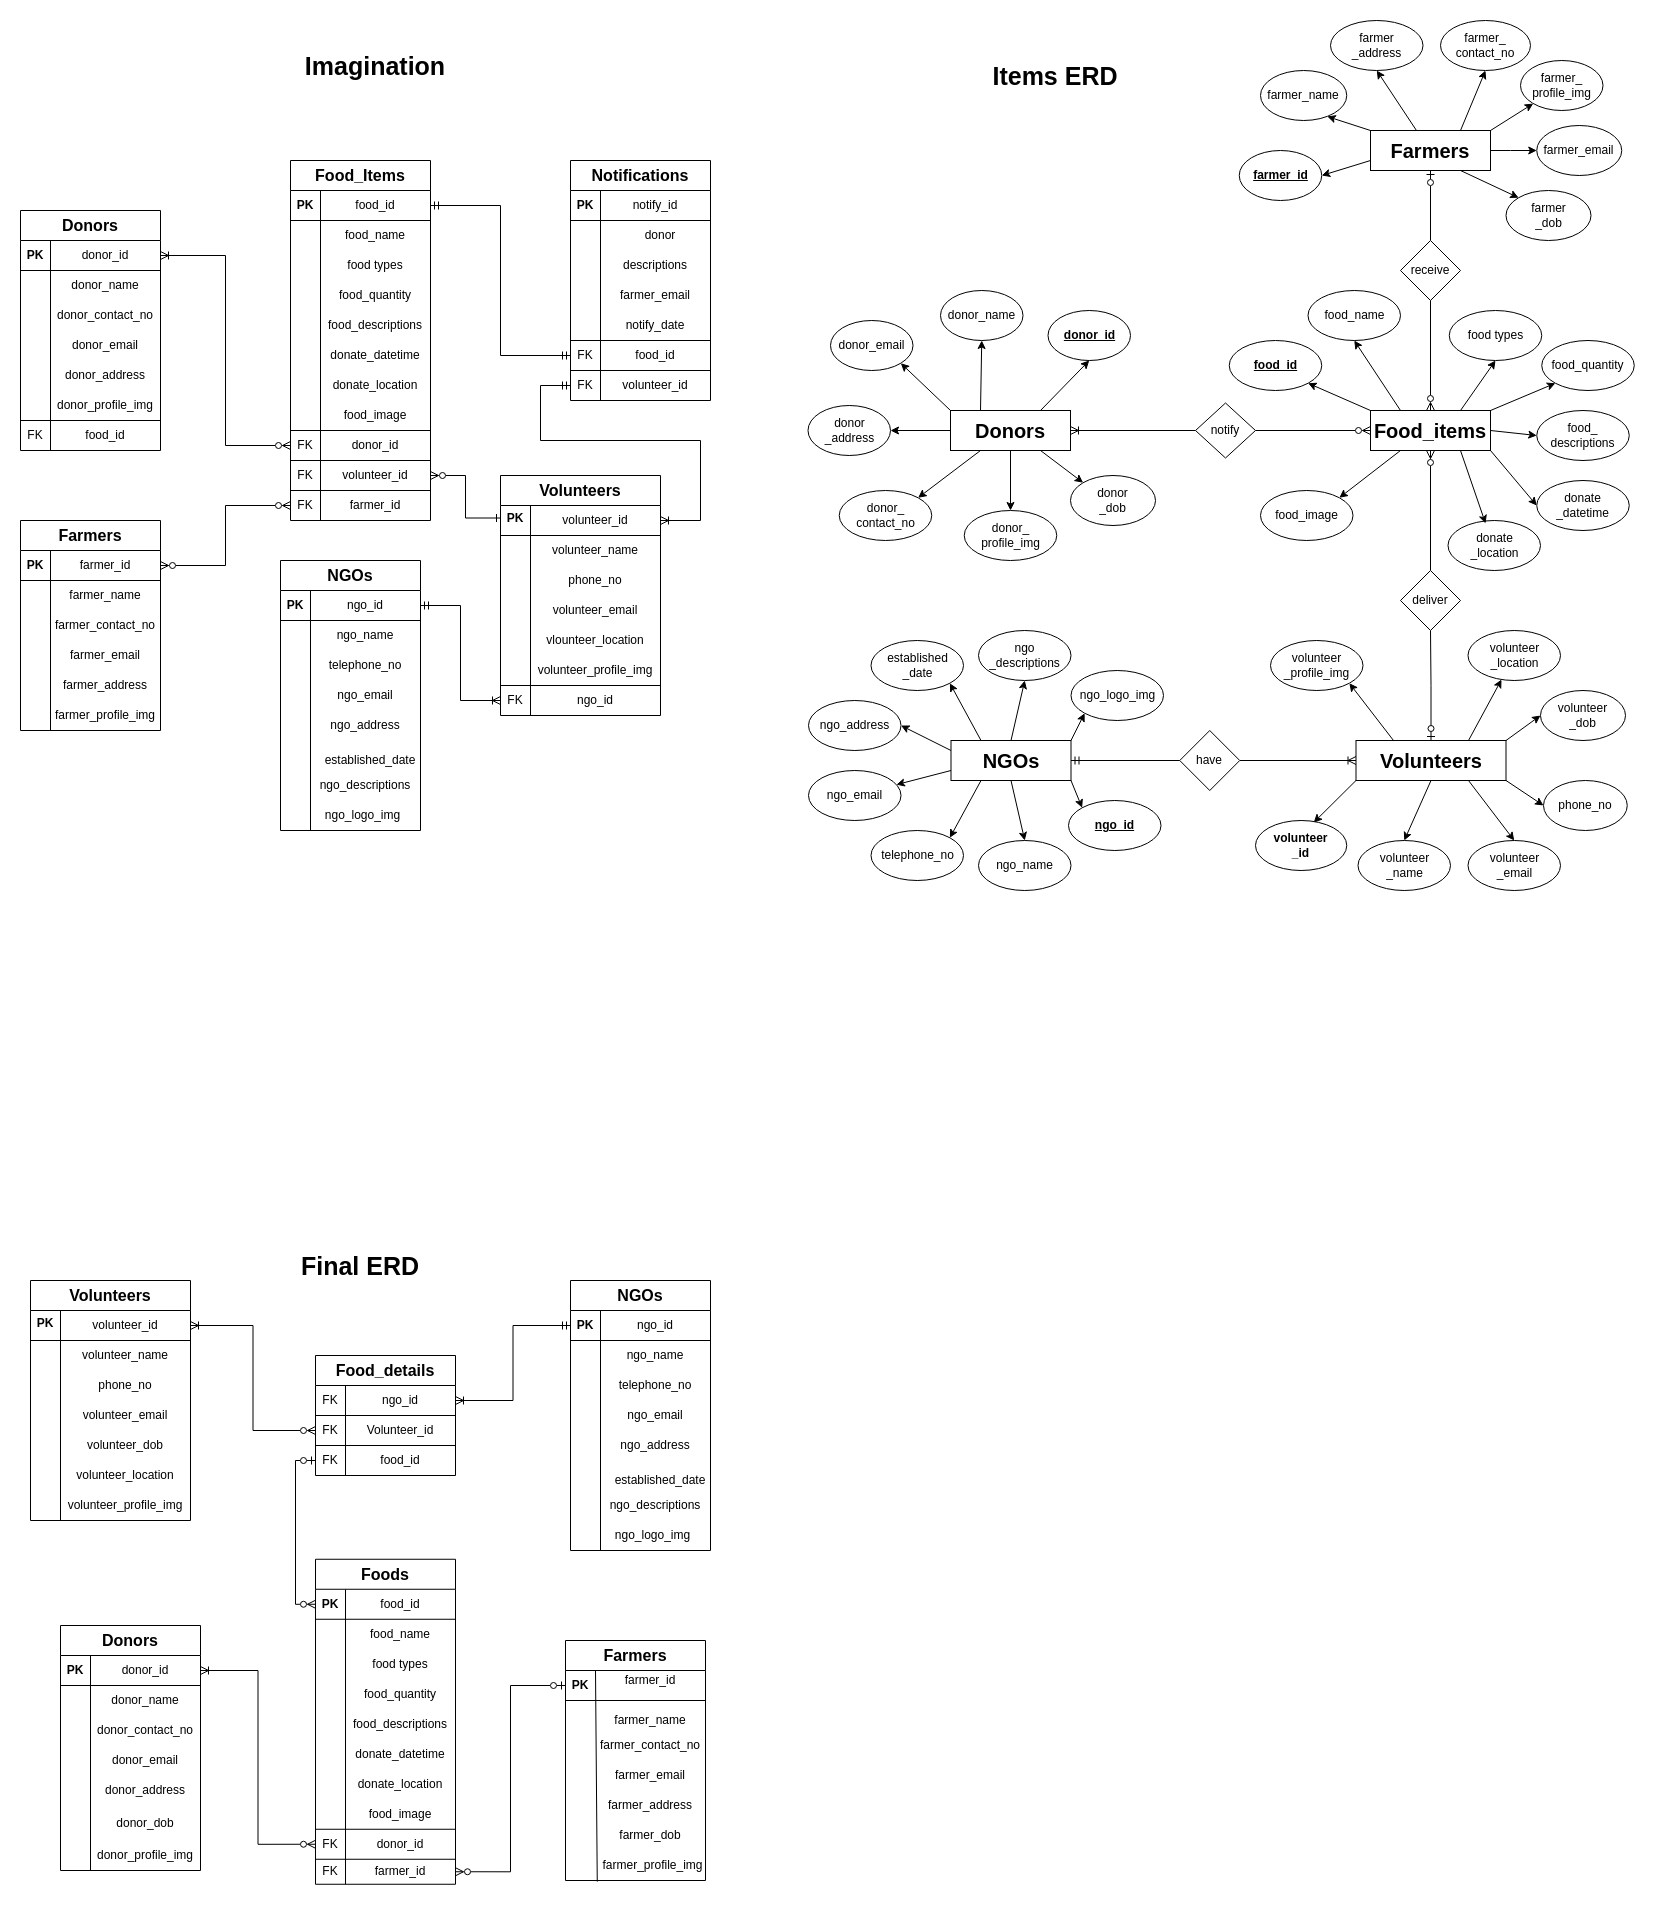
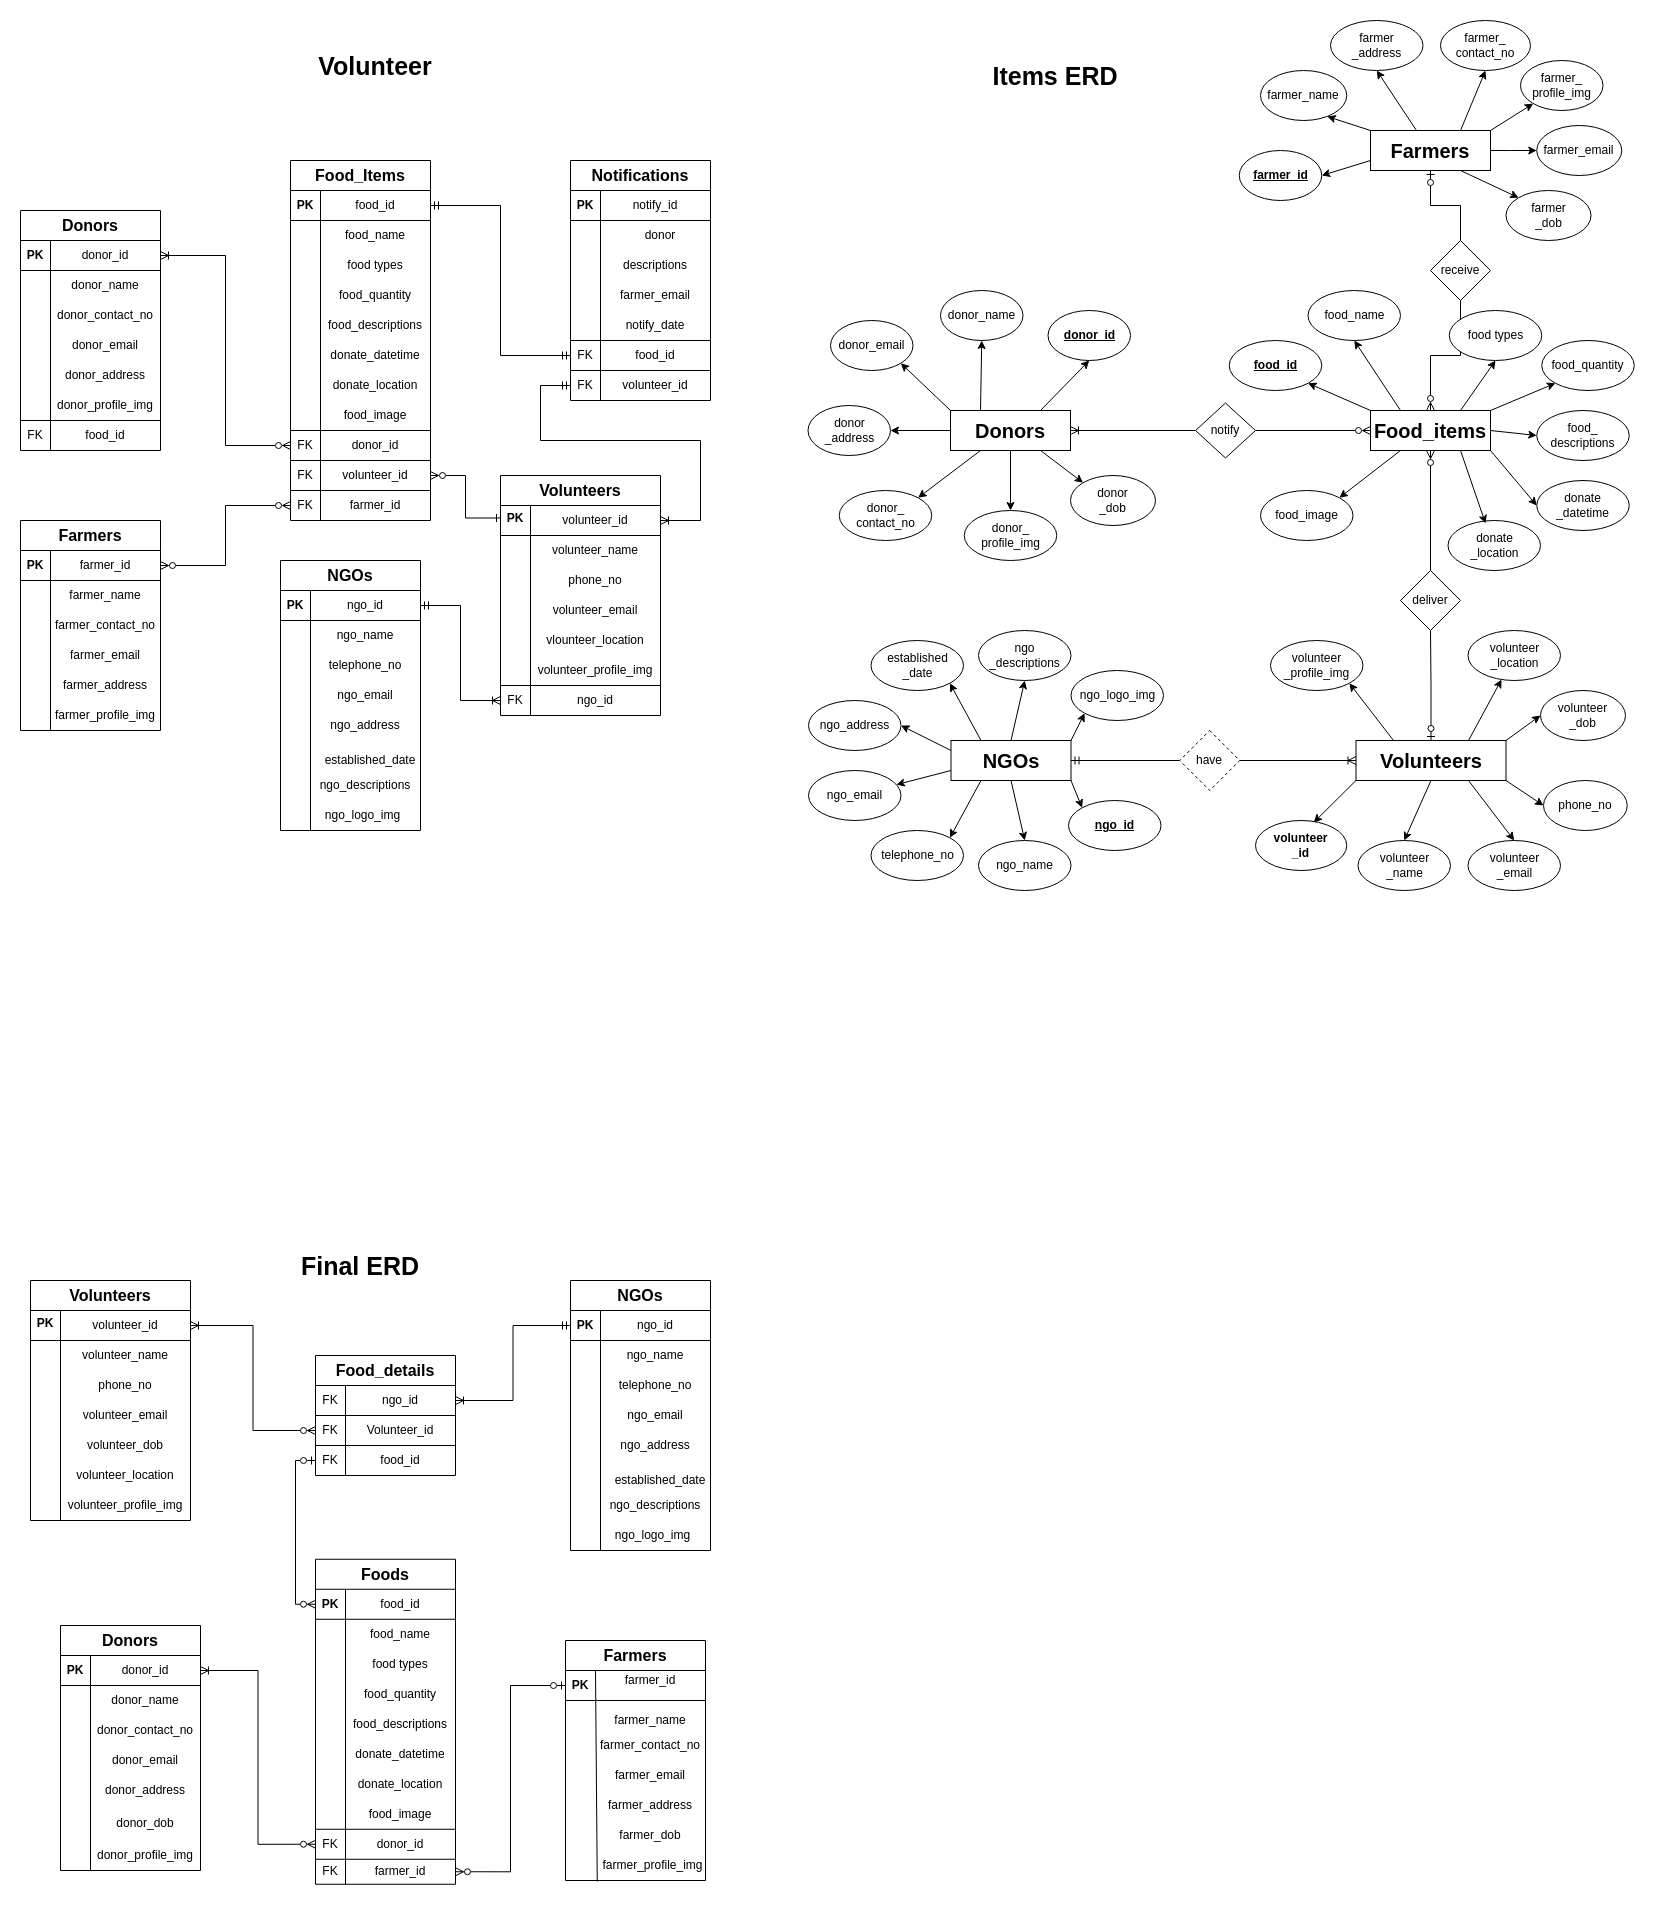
node "Imagination": label "Imagination" -> "Volunteer"
node "receive": moved (1431, 271) -> (1461, 271)
node "have": style solid -> dashed
